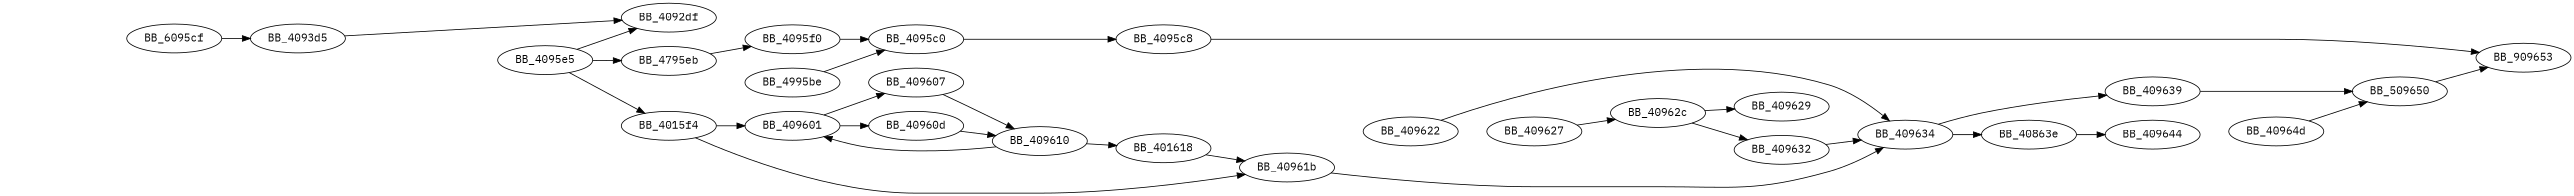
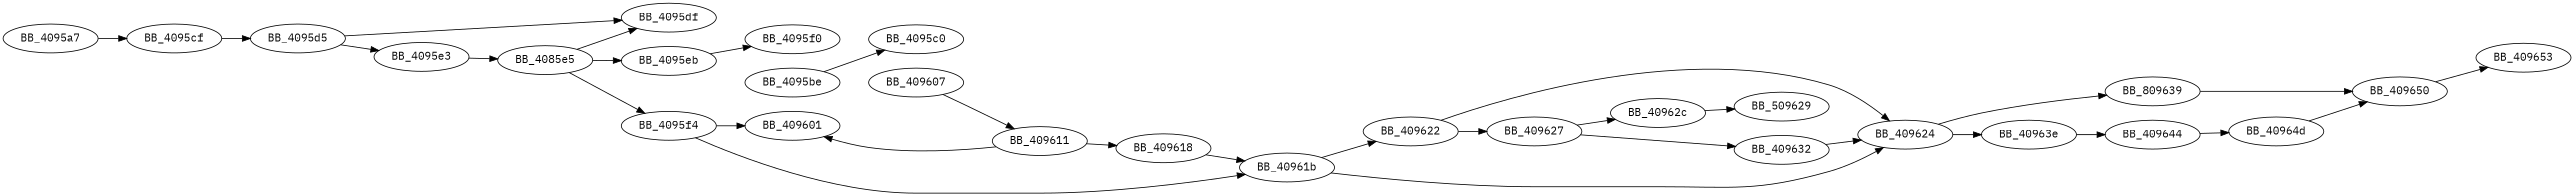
node "BB_4092df": label "BB_4092df" -> "BB_4095df"
node "BB_4095a7": added
node "BB_6095cf": label "BB_6095cf" -> "BB_4095cf"
node "BB_4093d5": label "BB_4093d5" -> "BB_4095d5"
edge "BB_4095f0" -> "BB_4095c0": removed
node "BB_4095c8": removed
node "BB_4095e3": added
node "BB_909653": label "BB_909653" -> "BB_409653"
node "BB_4095e5": label "BB_4095e5" -> "BB_4085e5"
node "BB_4795eb": label "BB_4795eb" -> "BB_4095eb"
node "BB_4995be": label "BB_4995be" -> "BB_4095be"
node "BB_409639": label "BB_409639" -> "BB_809639"
node "BB_509650": label "BB_509650" -> "BB_409650"
edge "BB_409601" -> "BB_409607": removed
node "BB_409629": label "BB_409629" -> "BB_509629"
node "BB_4015f4": label "BB_4015f4" -> "BB_4095f4"
node "BB_40960d": removed
edge "BB_40962c" -> "BB_409632": now "BB_409627" -> "BB_409632"
edge "BB_409622" -> "BB_409627": added
edge "BB_409644" -> "BB_40964d": added
node "BB_409634": label "BB_409634" -> "BB_409624"
node "BB_40863e": label "BB_40863e" -> "BB_40963e"
node "BB_409610": label "BB_409610" -> "BB_409611"
node "BB_401618": label "BB_401618" -> "BB_409618"
edge "BB_40961b" -> "BB_409622": added
